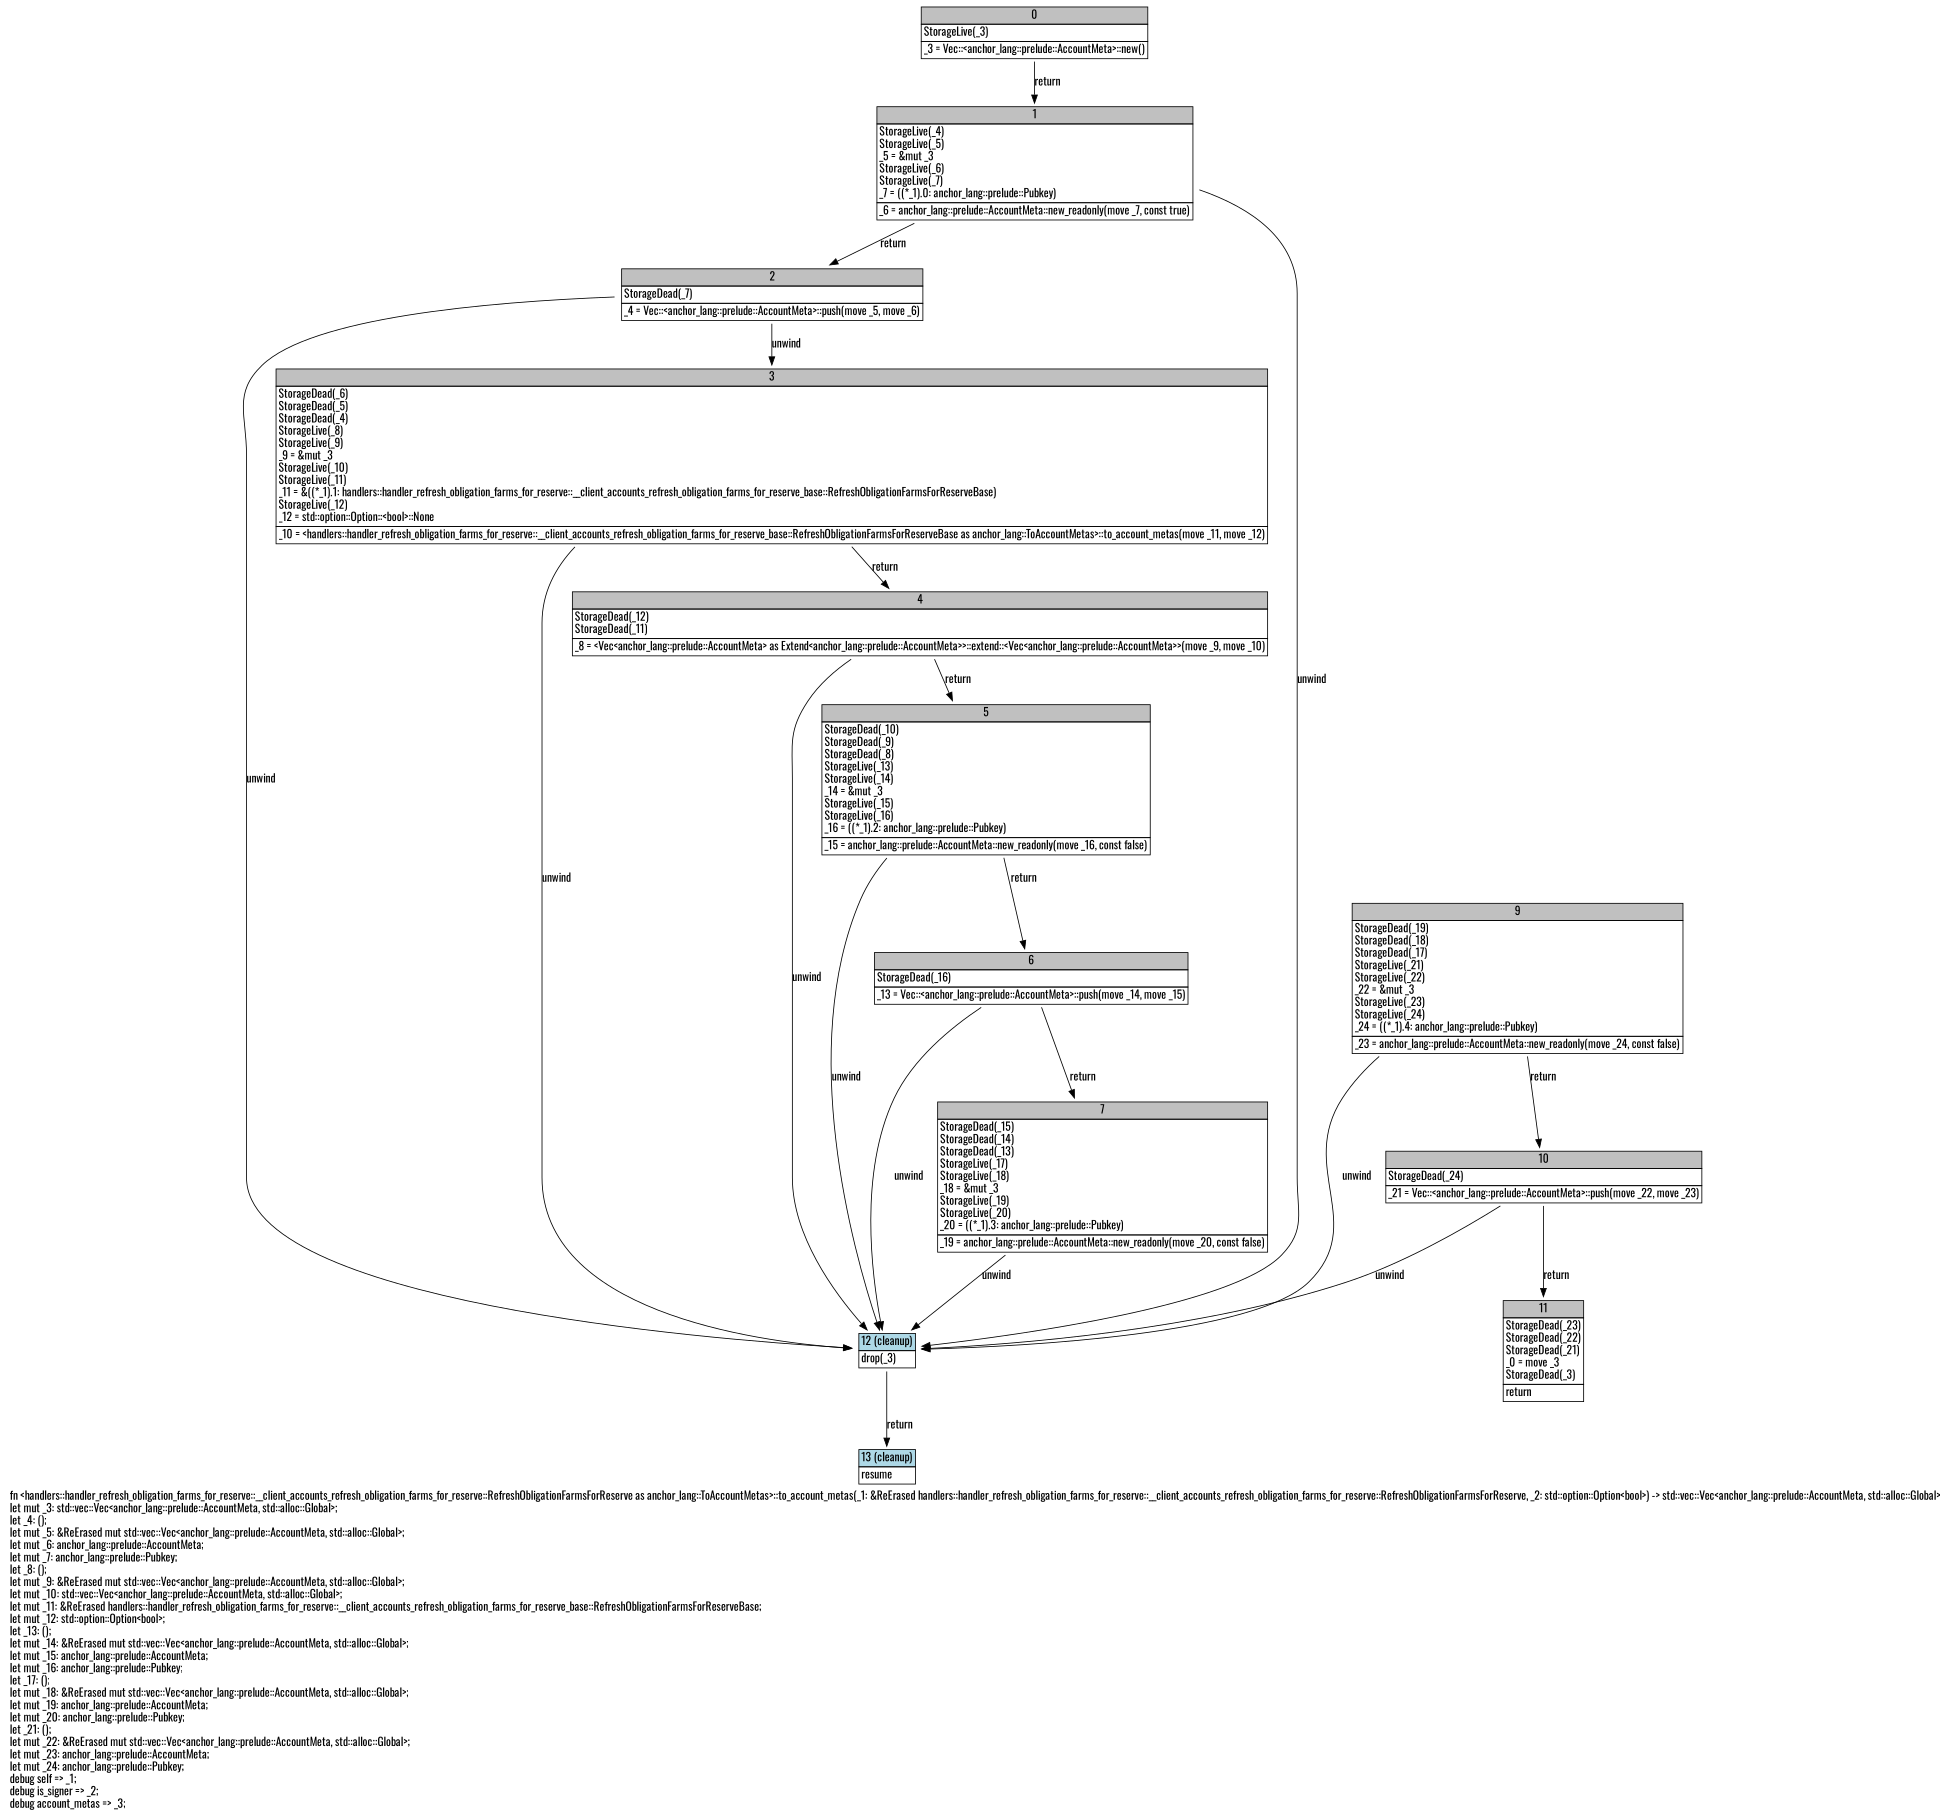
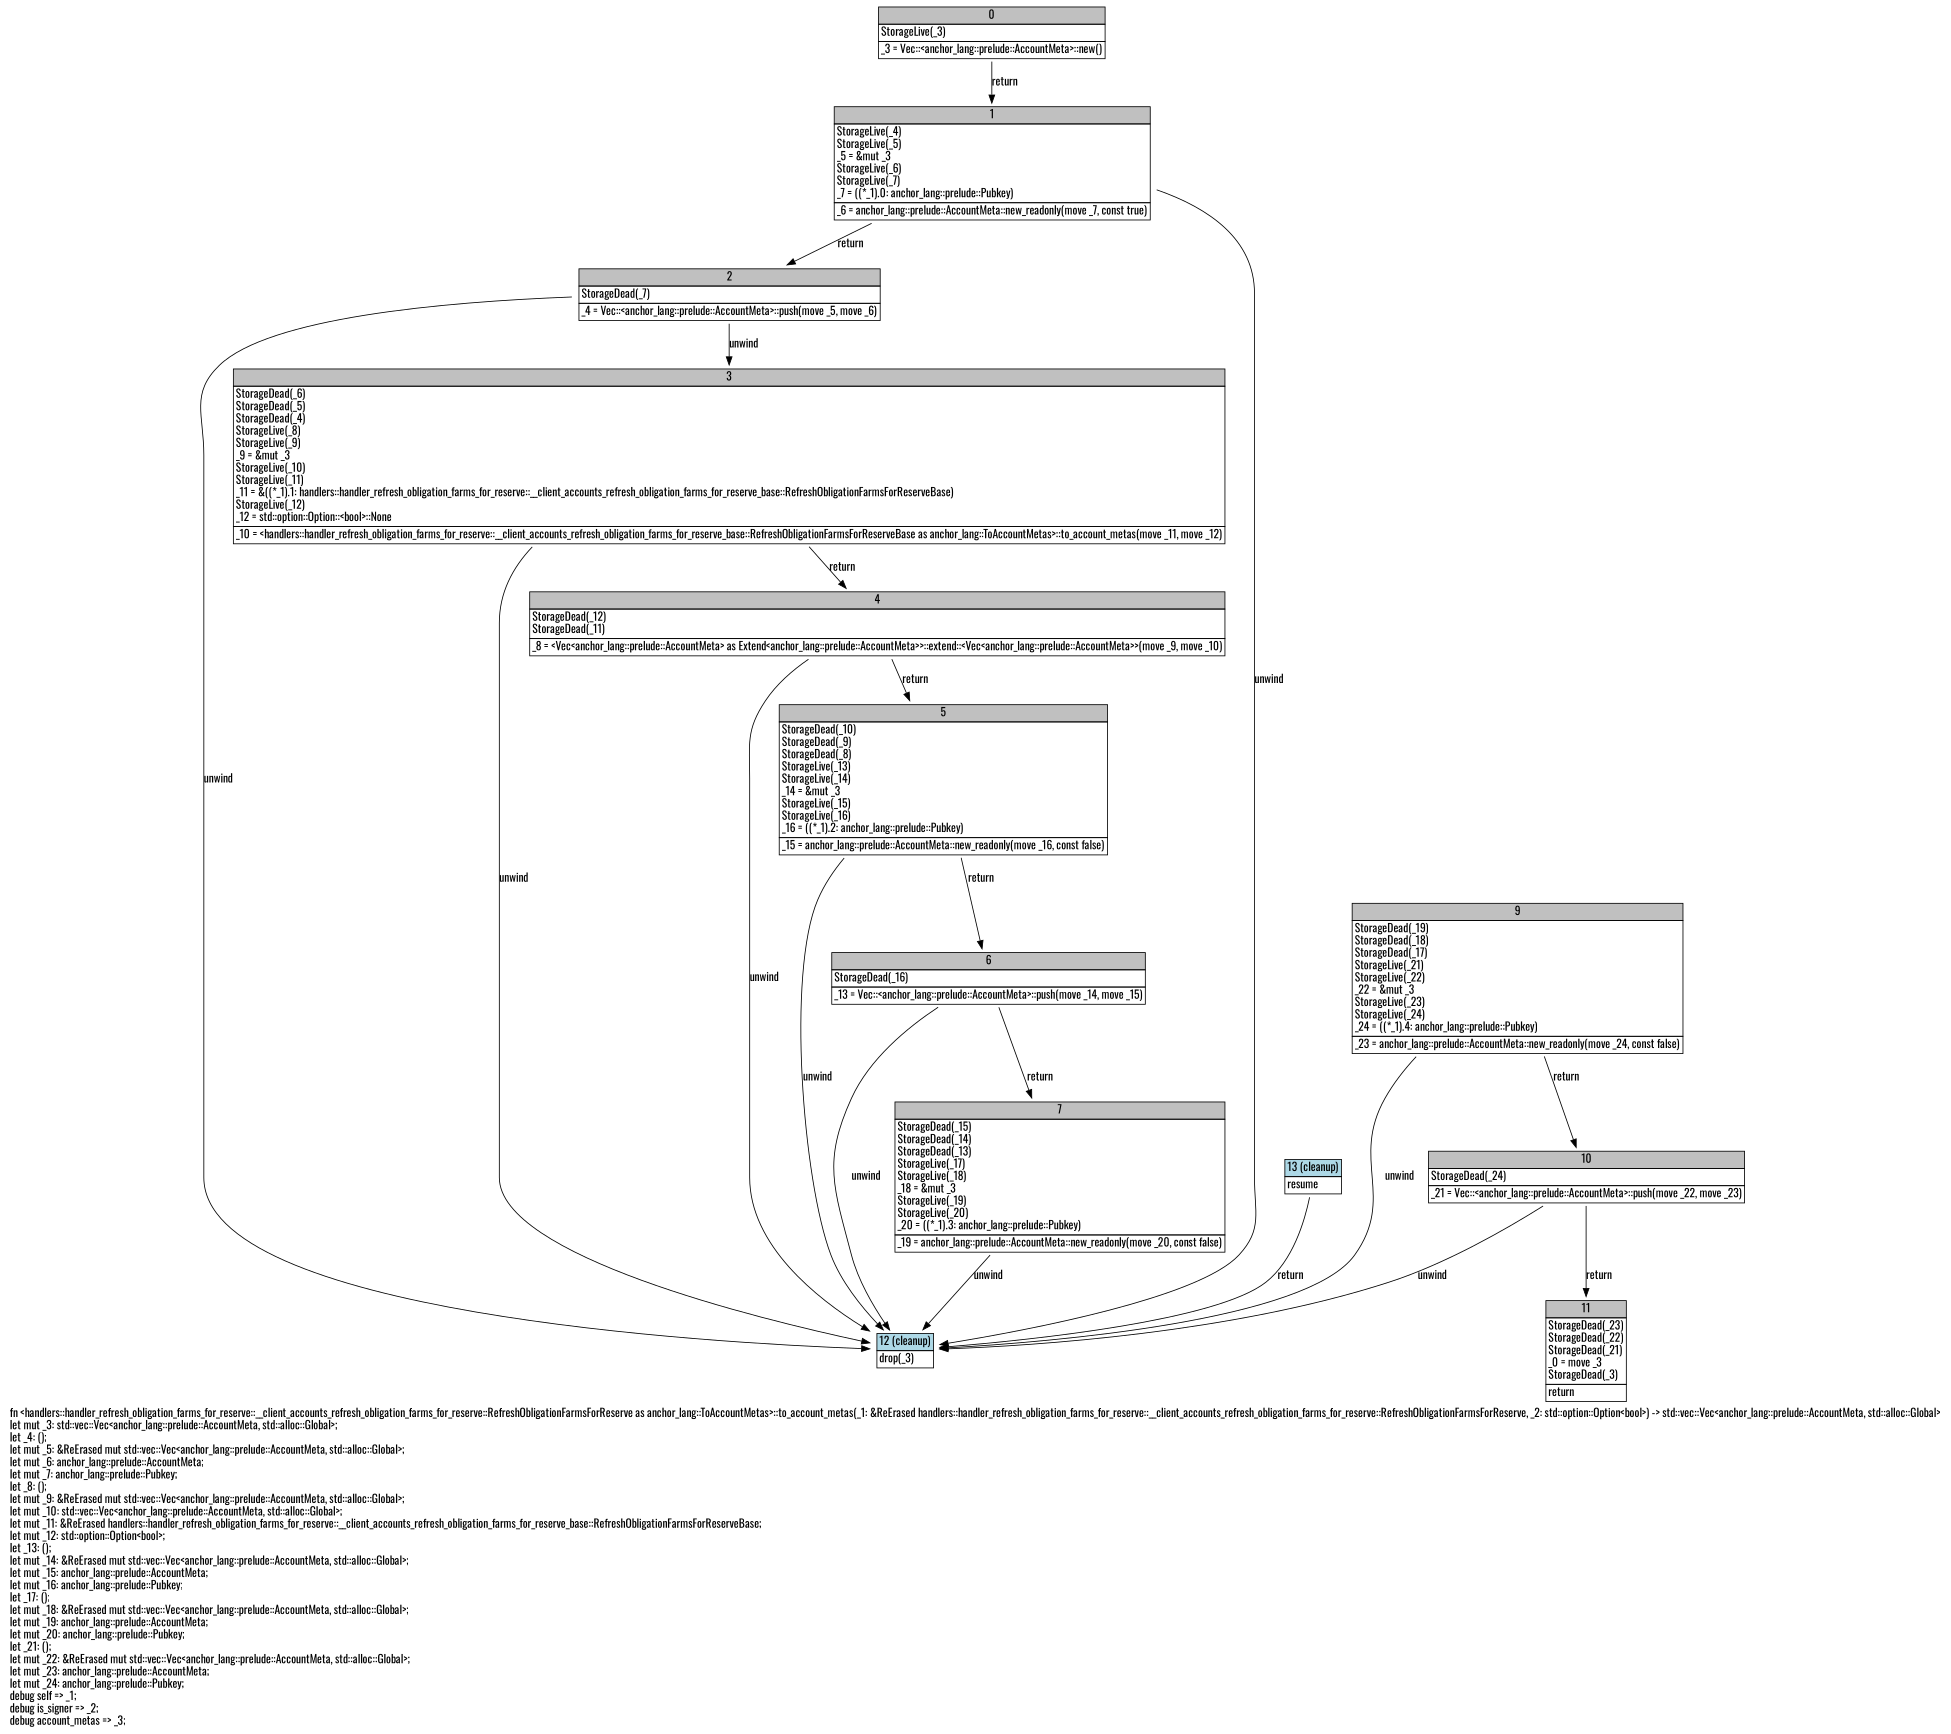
edge "12 (cleanup)" -> "13 (cleanup)": reversed
